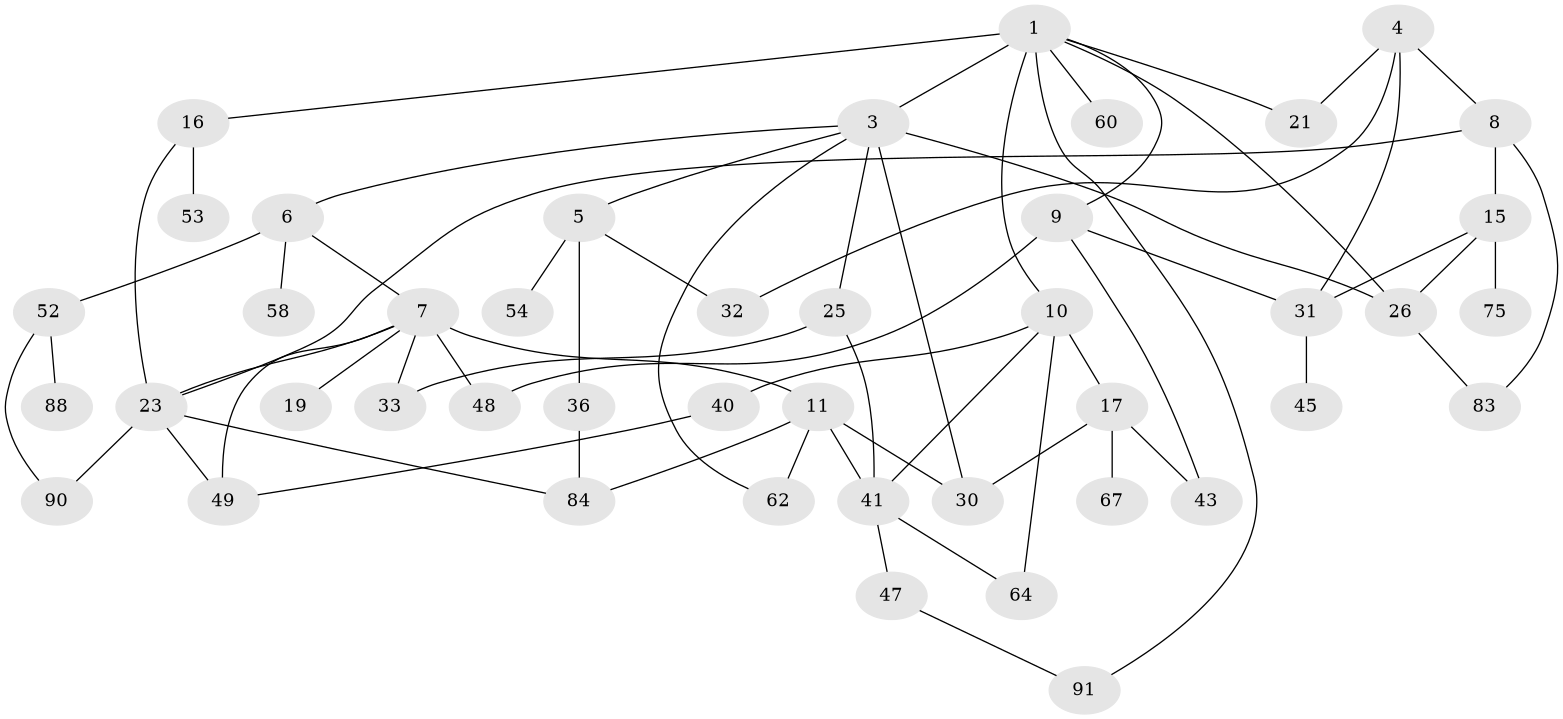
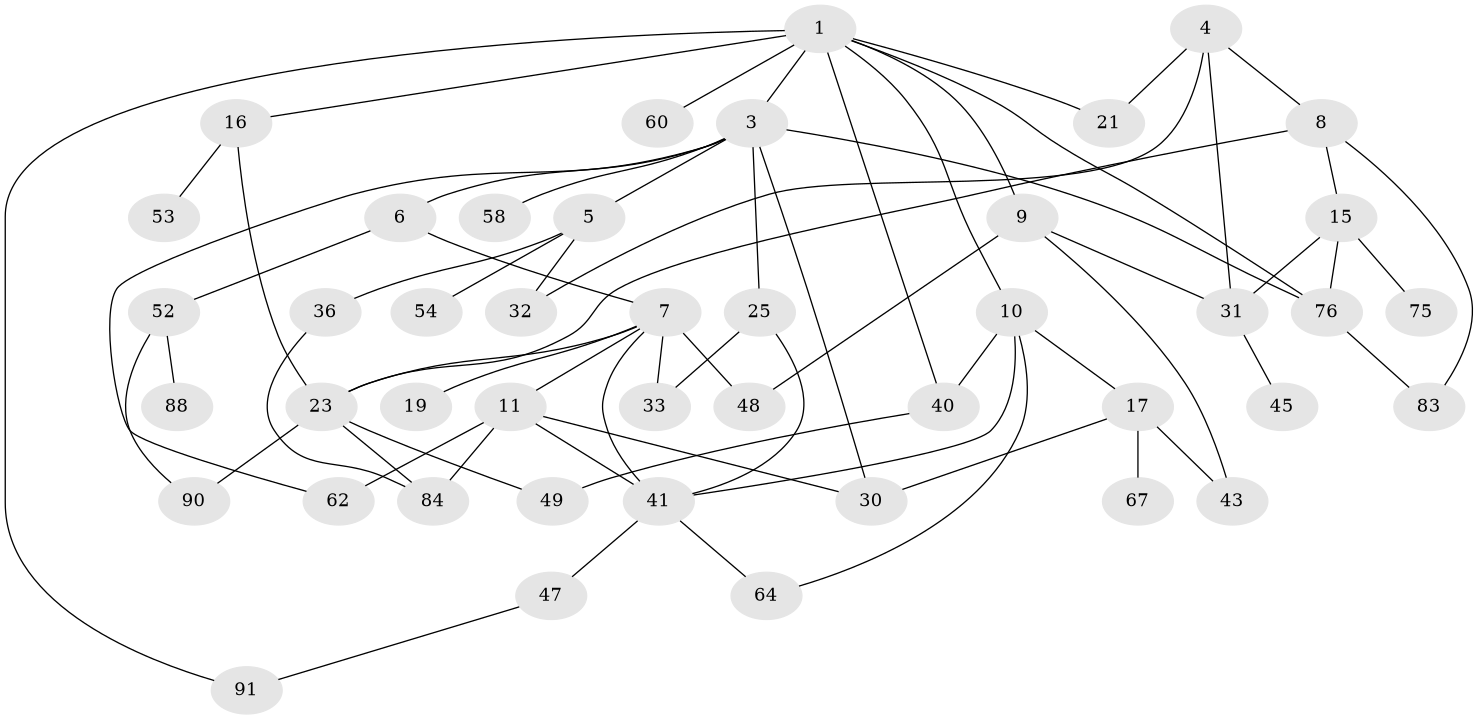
edge "1" -- "40": added
edge "6" -- "58": now "3" -- "58"
node "26": label "26" -> "76"
edge "7" -- "49": now "7" -- "41"
